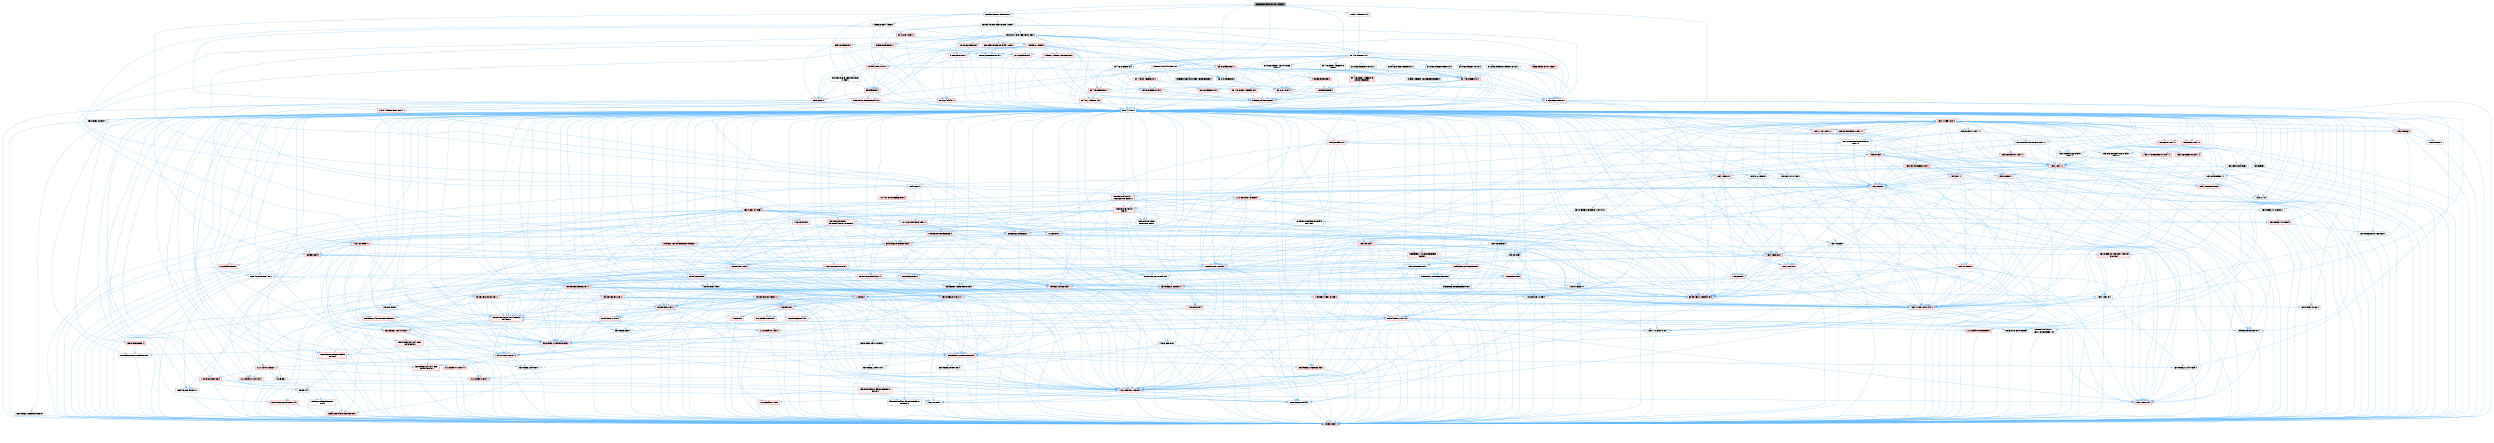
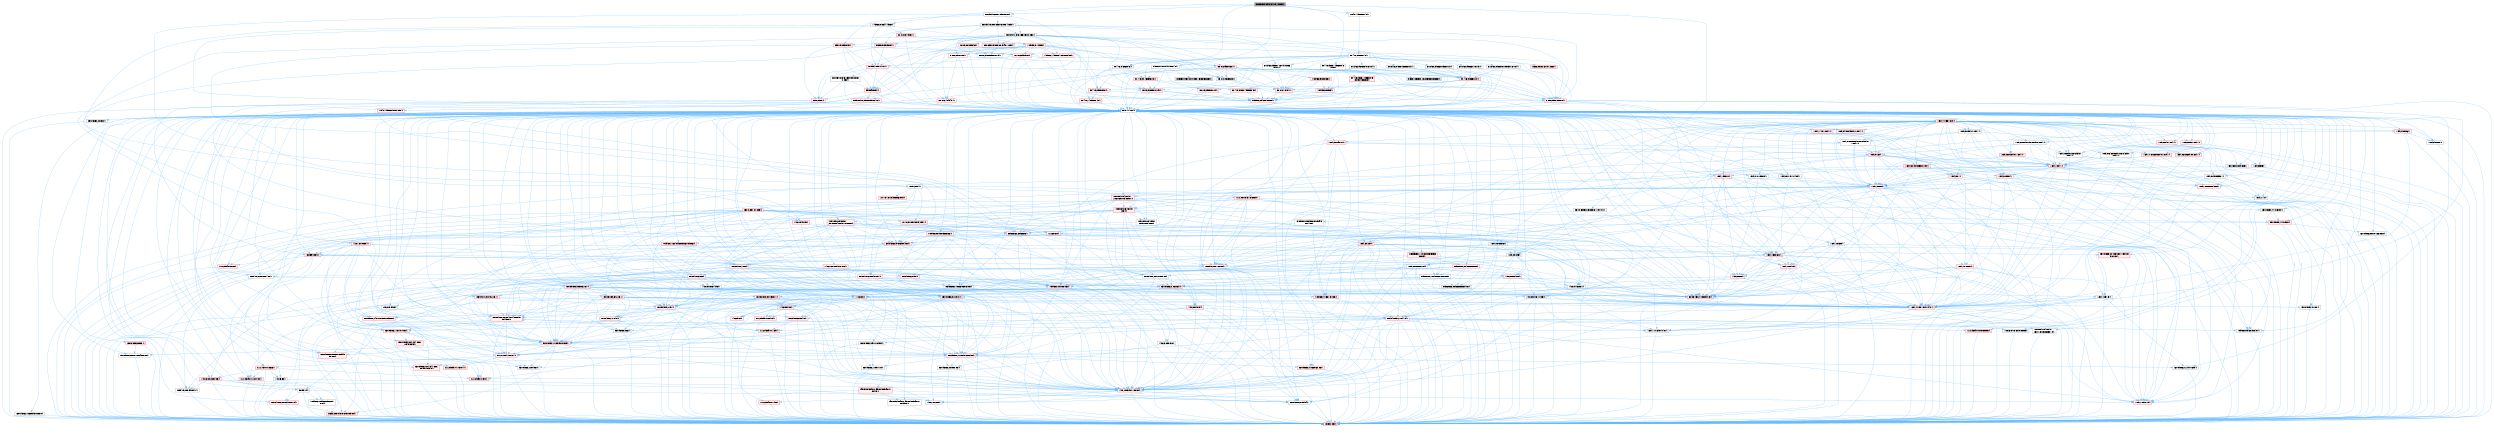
edge "Rendering/DrawElements.h" -> "Rendering/DrawElementCore Types.h": now "Rendering/DrawElements.h" -> "ElementBatcher.h"
edge "Rendering/DrawElementPayloads.h" -> "Fonts/FontCache.h": now "Rendering/DrawElementPayloads.h" -> "Brushes/SlateDynamicImage Brush.h"
node "Containers/ScriptArray.h": label "Containers/ScriptArray.h" -> "Transform/ScriptArray.h"
